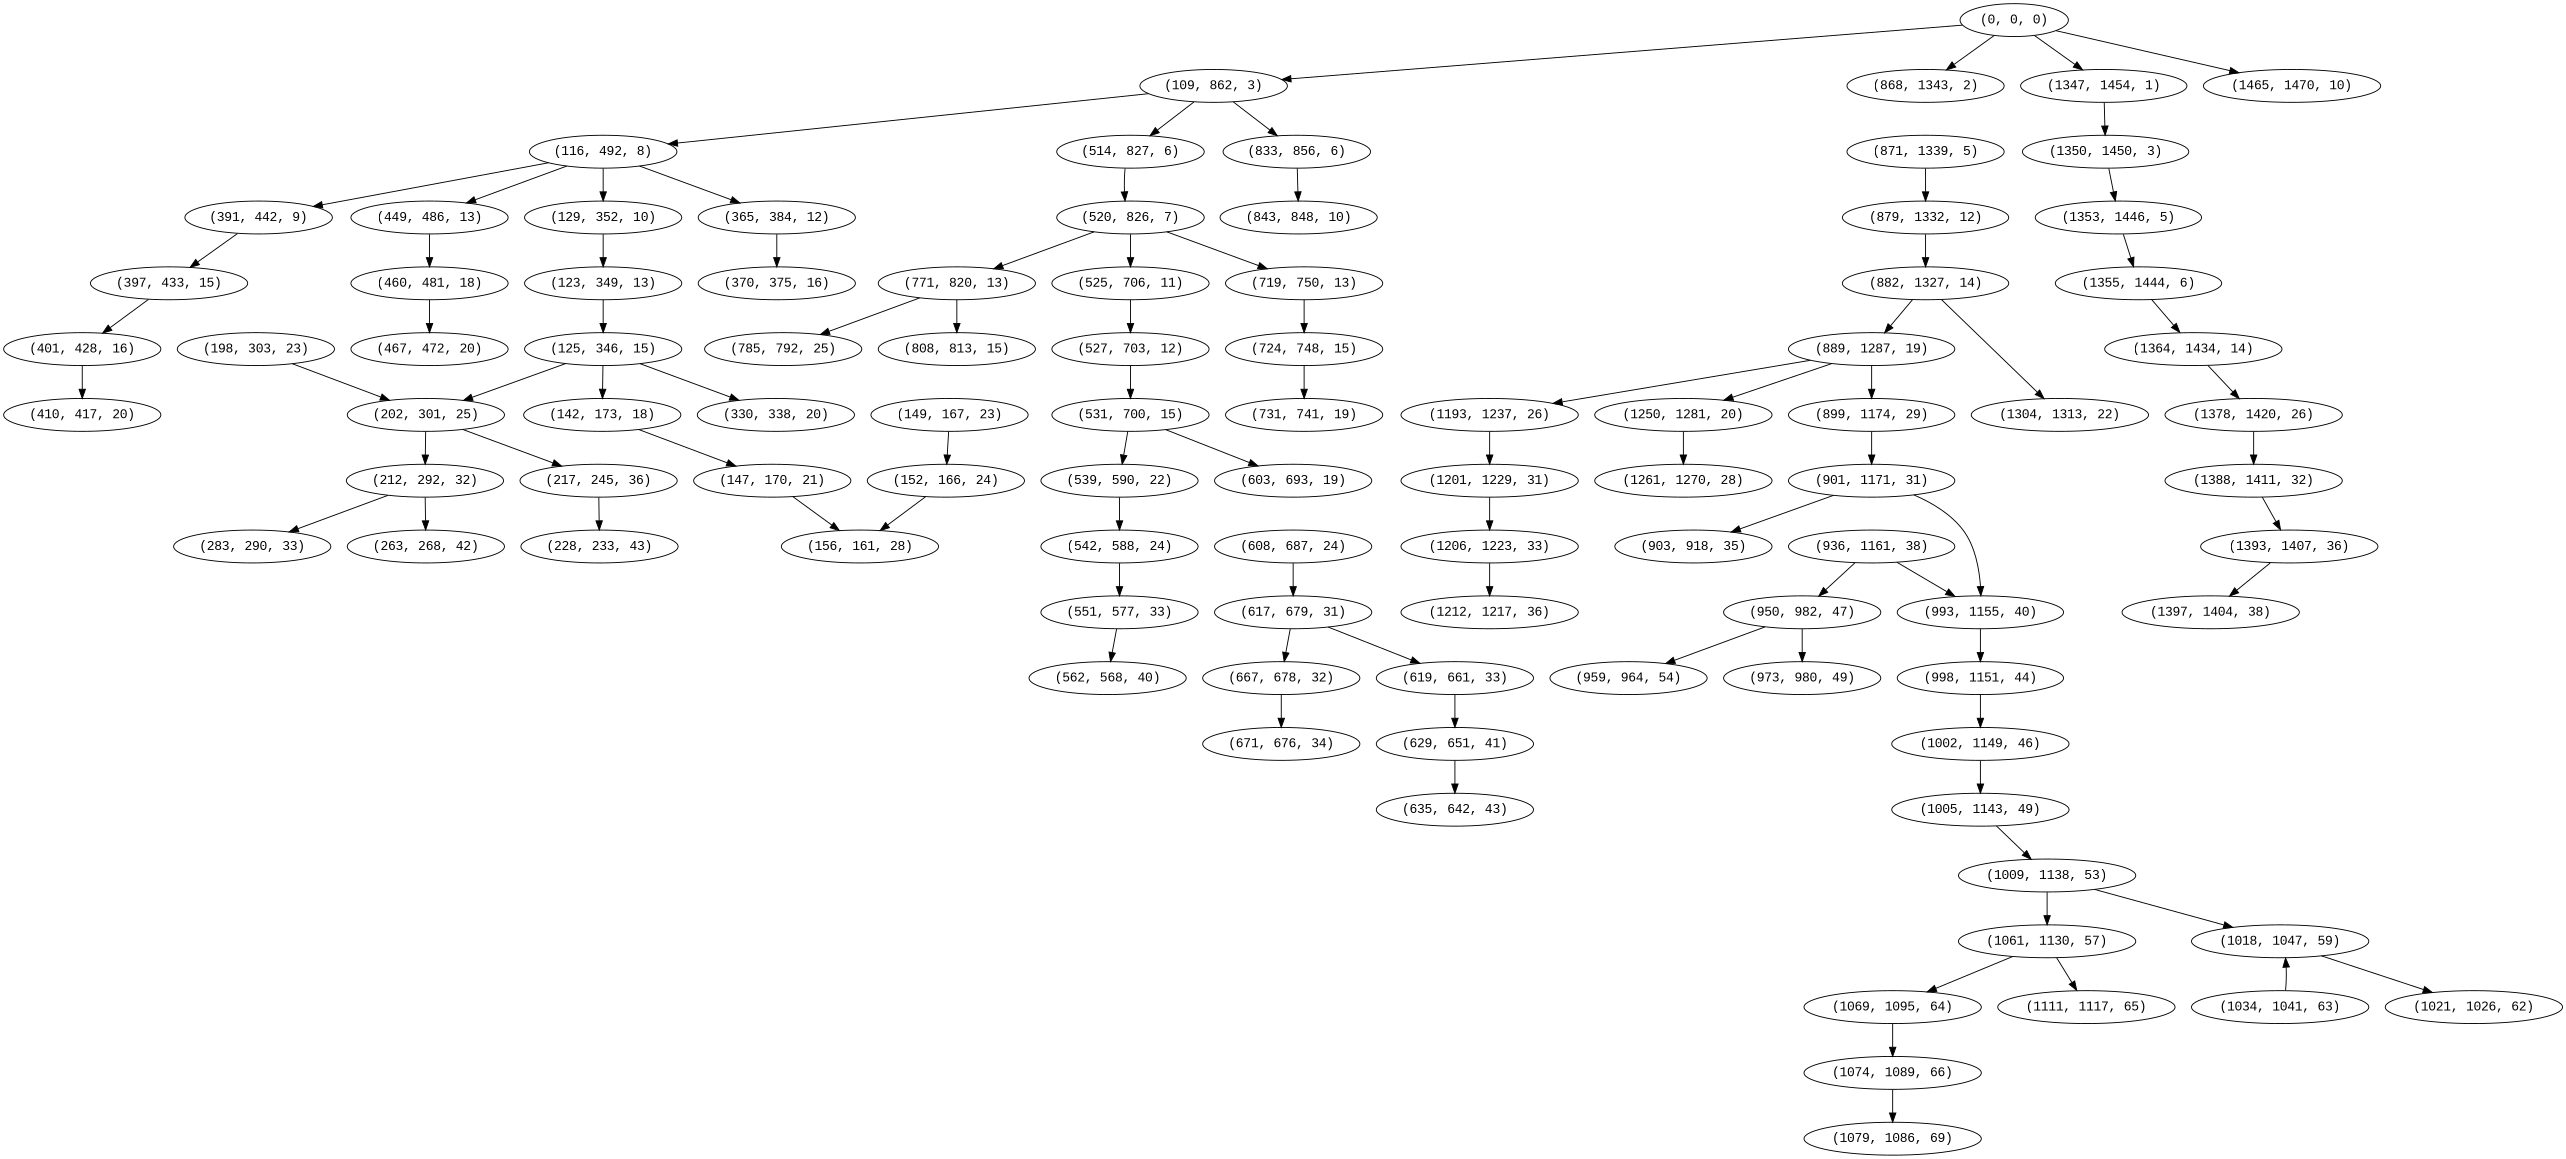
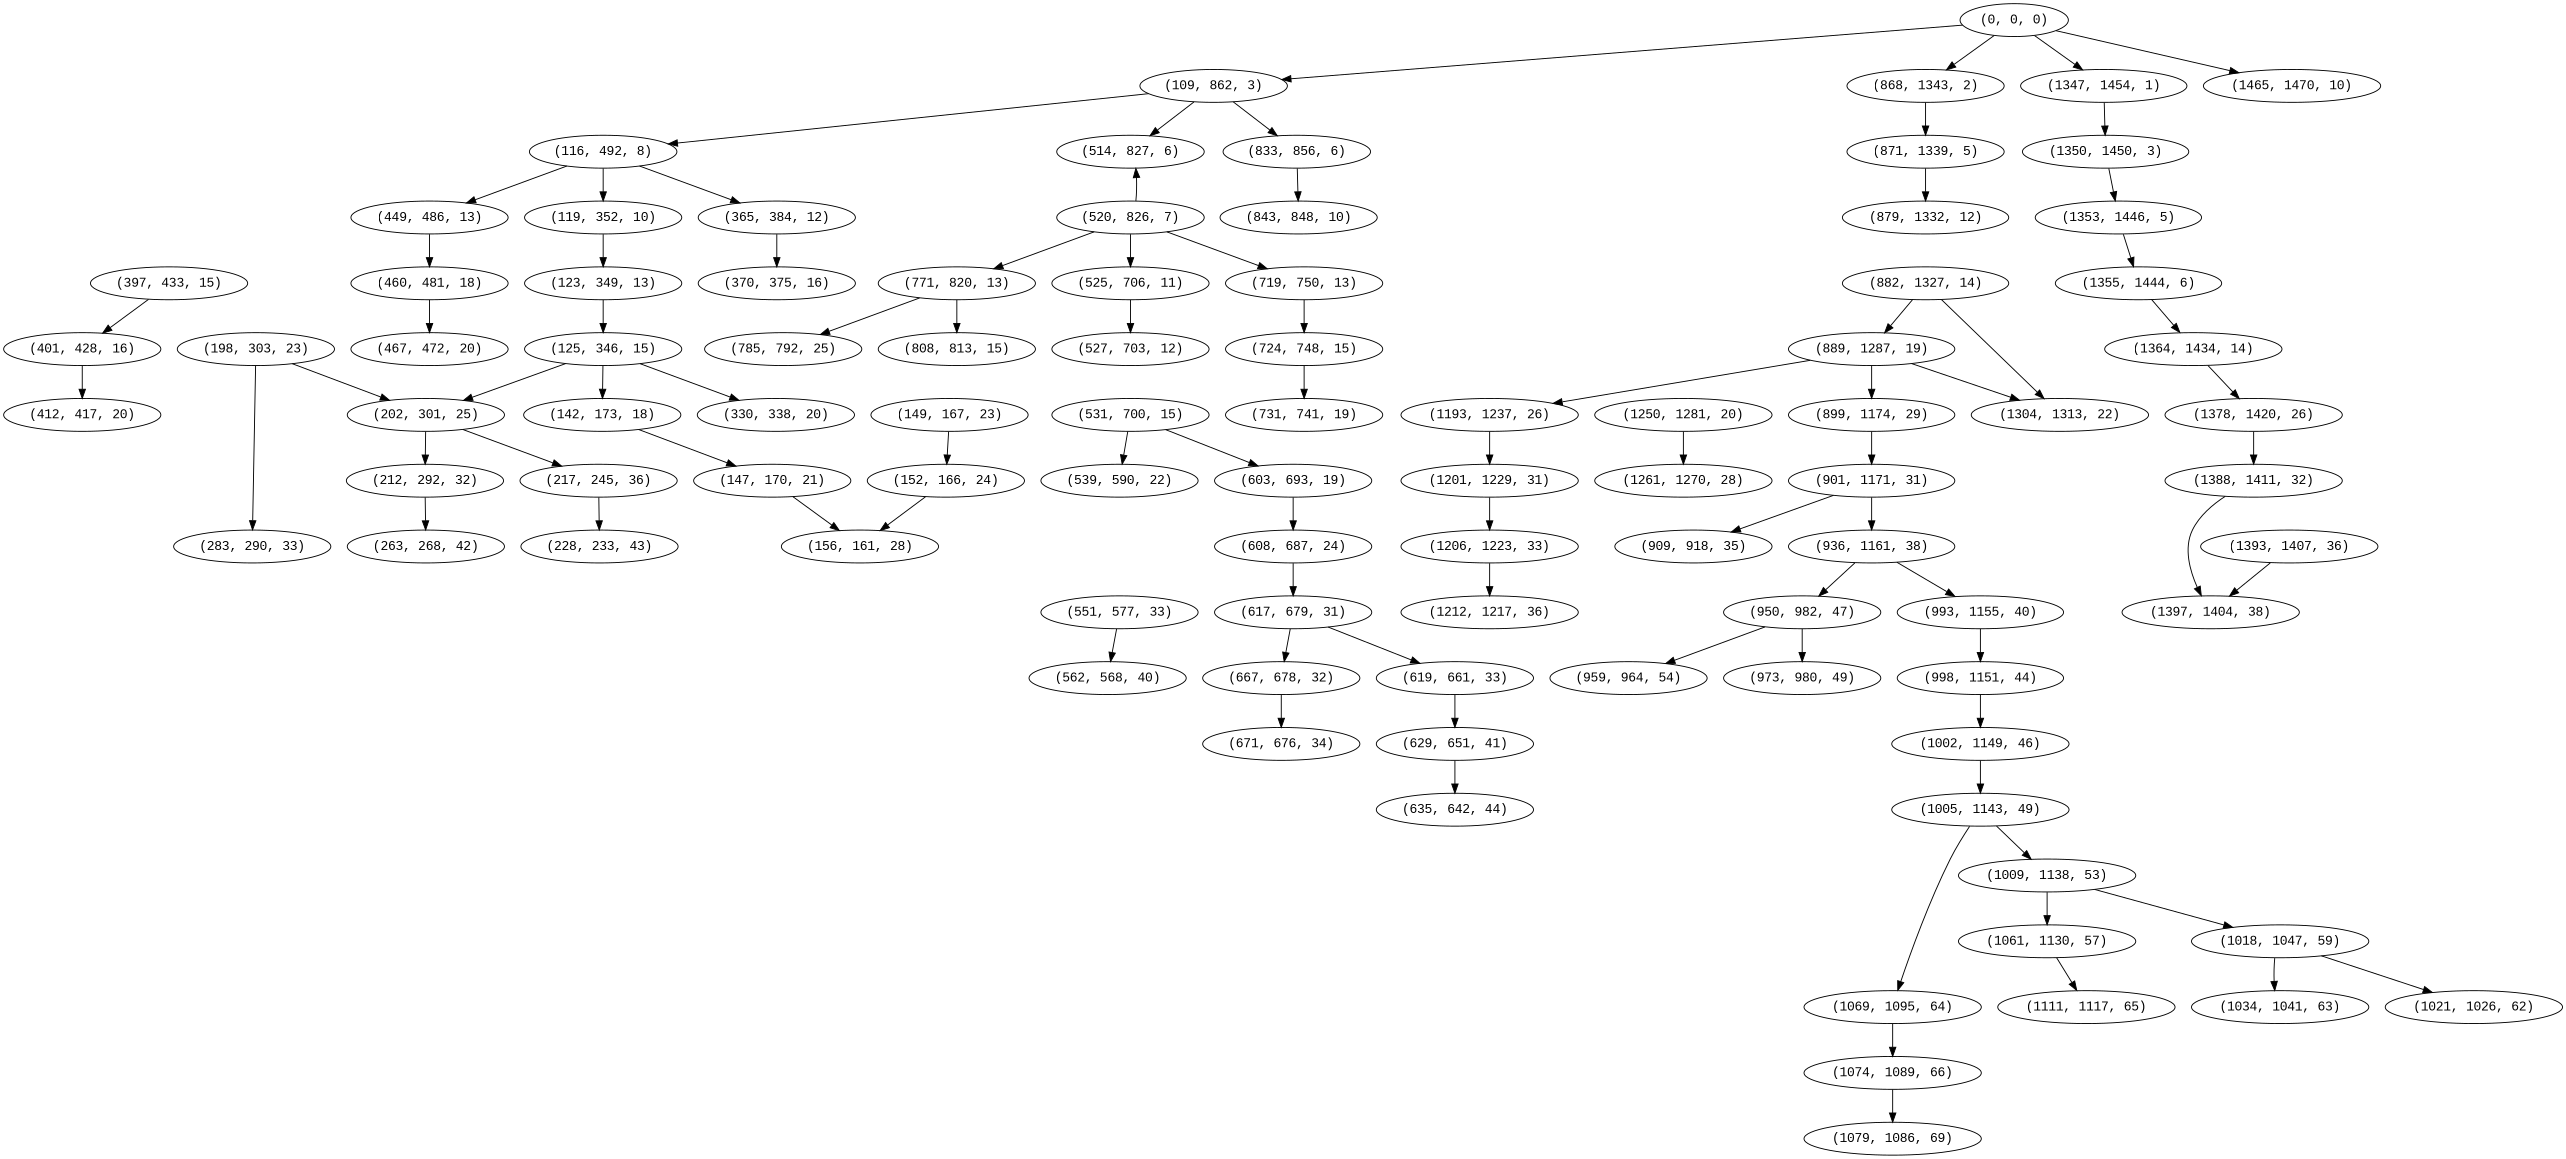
edge "(868, 1343, 2)" -> "(871, 1339, 5)": added
edge "(514, 827, 6)" -> "(520, 826, 7)": reversed
node "(391, 442, 9)": removed
node "(129, 352, 10)": label "(129, 352, 10)" -> "(119, 352, 10)"
edge "(879, 1332, 12)" -> "(882, 1327, 14)": removed
edge "(527, 703, 12)" -> "(531, 700, 15)": removed
edge "(889, 1287, 19)" -> "(1250, 1281, 20)": now "(889, 1287, 19)" -> "(1304, 1313, 22)"
node "(410, 417, 20)": label "(410, 417, 20)" -> "(412, 417, 20)"
edge "(603, 693, 19)" -> "(608, 687, 24)": added
edge "(1388, 1411, 32)" -> "(1393, 1407, 36)": now "(1388, 1411, 32)" -> "(1397, 1404, 38)"
edge "(212, 292, 32)" -> "(283, 290, 33)": now "(198, 303, 23)" -> "(283, 290, 33)"
edge "(901, 1171, 31)" -> "(993, 1155, 40)": now "(901, 1171, 31)" -> "(936, 1161, 38)"
node "(542, 588, 24)": removed
node "(903, 918, 35)": label "(903, 918, 35)" -> "(909, 918, 35)"
node "(635, 642, 43)": label "(635, 642, 43)" -> "(635, 642, 44)"
edge "(1061, 1130, 57)" -> "(1069, 1095, 64)": now "(1005, 1143, 49)" -> "(1069, 1095, 64)"
edge "(1034, 1041, 63)" -> "(1018, 1047, 59)": reversed
